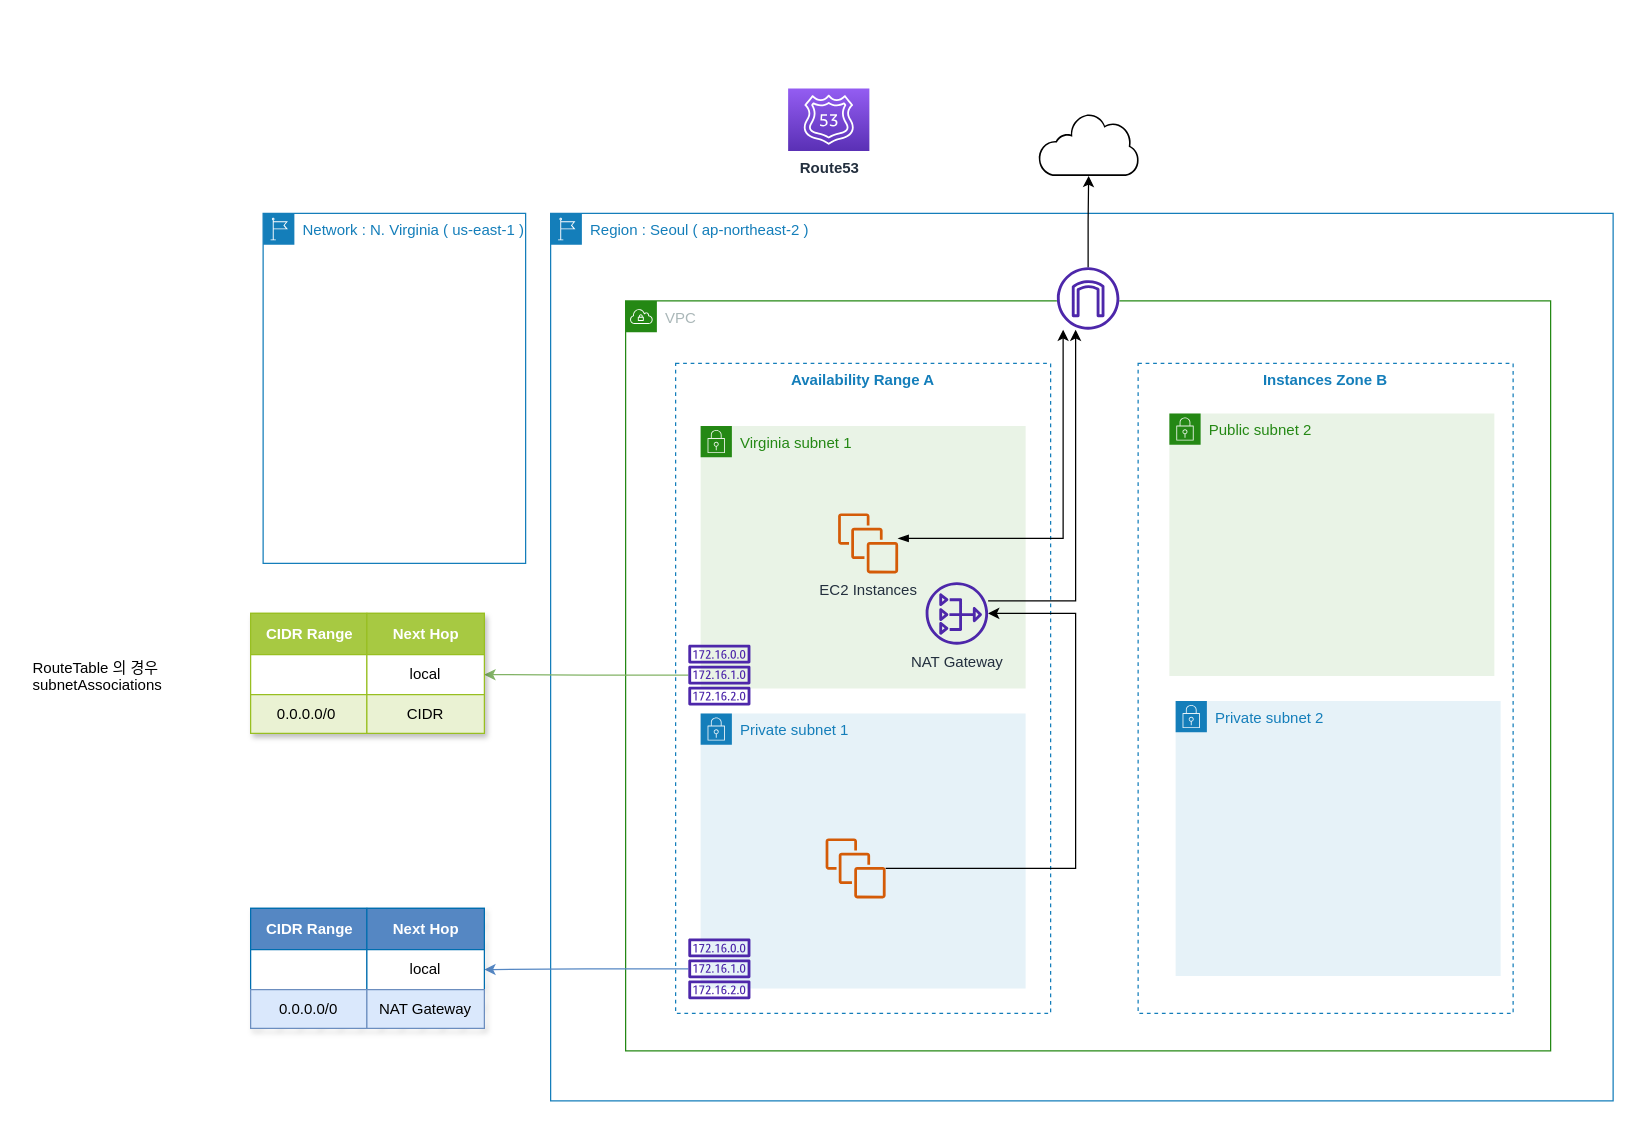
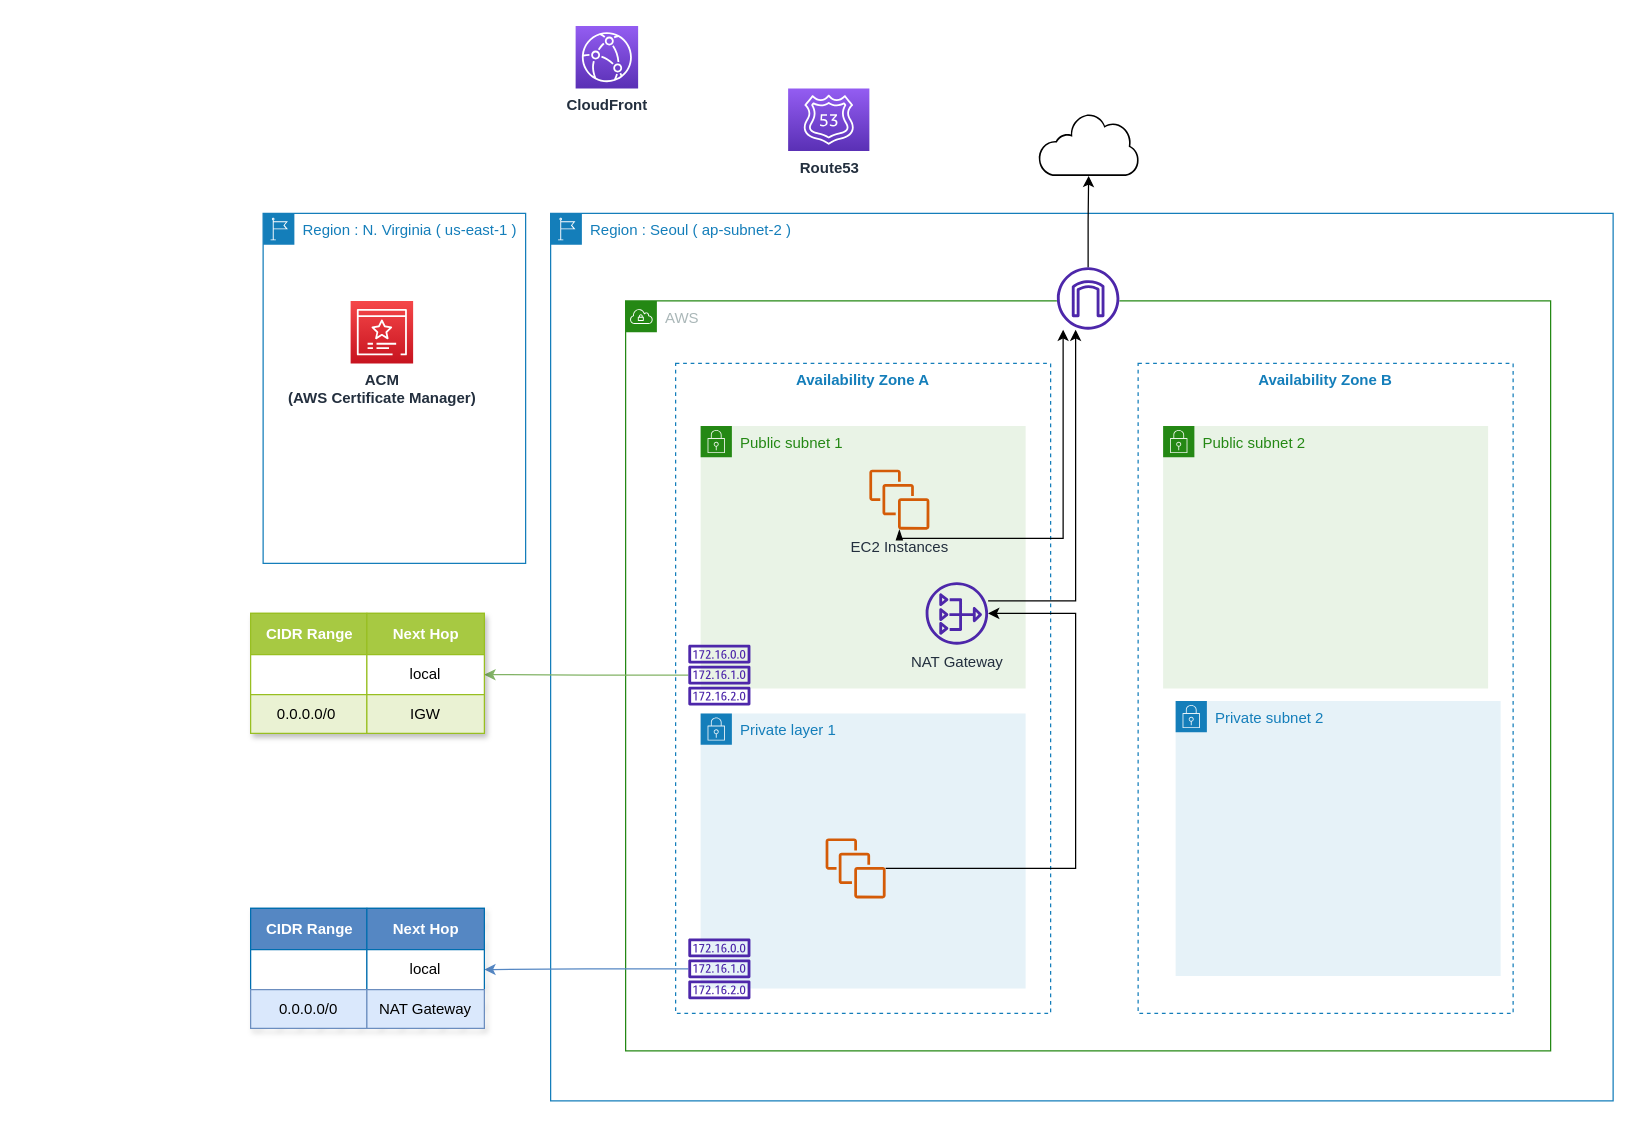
node "CloudFront": added
node "Region : Seoul ( ap-northeast-2 )": label "Region : Seoul ( ap-northeast-2 )" -> "Region : Seoul ( ap-subnet-2 )"
node "Network : N. Virginia ( us-east-1 )": label "Network : N. Virginia ( us-east-1 )" -> "Region : N. Virginia ( us-east-1 )"
node "VPC": label "VPC" -> "AWS"
node "ACM (AWS Certificate Manager)": added
node "Availability Range A": label "Availability Range A" -> "Availability Zone A"
node "Instances Zone B": label "Instances Zone B" -> "Availability Zone B"
node "Virginia subnet 1": label "Virginia subnet 1" -> "Public subnet 1"
node "EC2 Instances": moved (868, 543) -> (899, 499)
node "Public subnet 2": moved (1332, 544) -> (1326, 557)
node "RouteTable 의 경우 subnetAssociations": removed
node "CIDR": label "CIDR" -> "IGW"
node "Private subnet 1": label "Private subnet 1" -> "Private layer 1"
